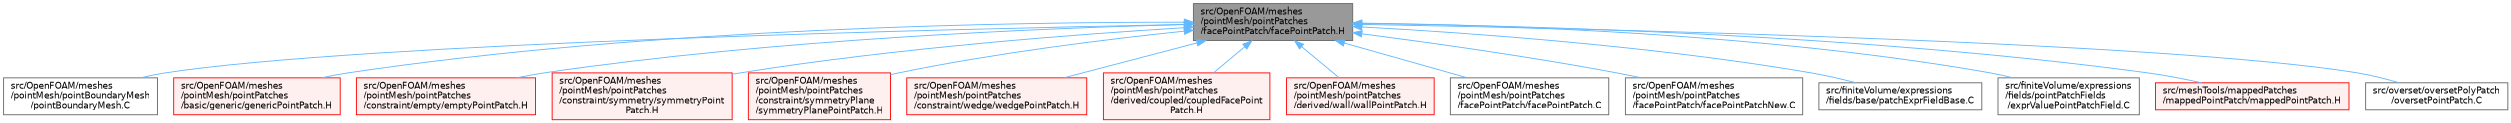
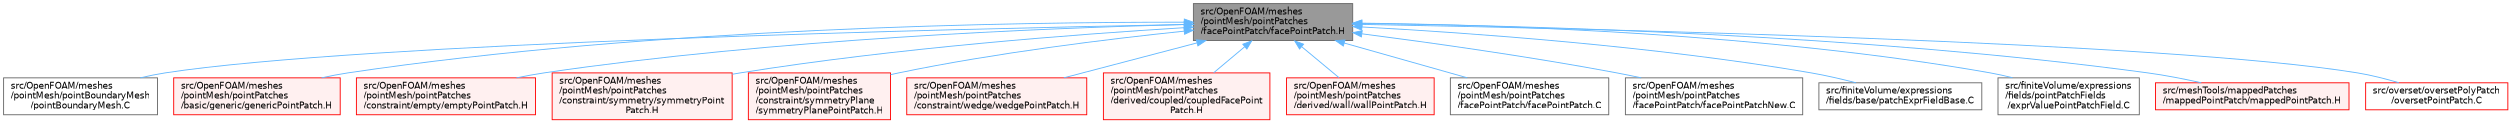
node "src/overset/oversetPolyPatch /oversetPointPatch.C": color grey40 -> red
